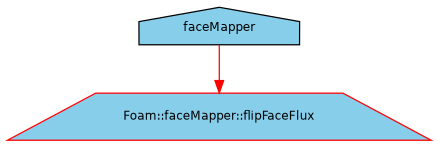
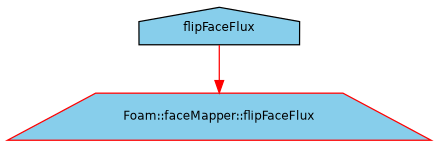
node "faceMapper": label "faceMapper" -> "flipFaceFlux"
